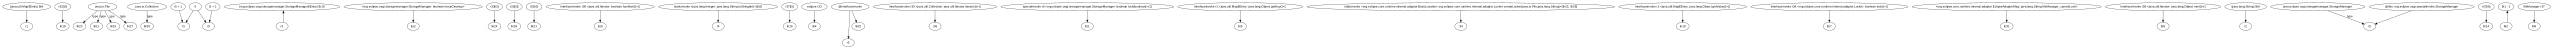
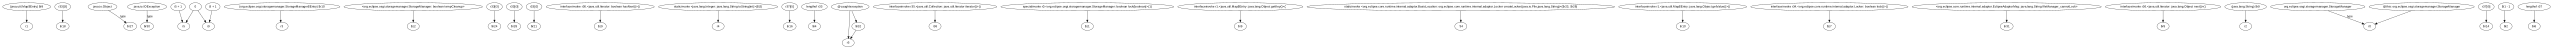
node "java.io.File": label "java.io.File" -> "java.io.Object"
node "java.io.Collection": label "java.io.Collection" -> "java.io.IOException"
node "eclipse r33": label "eclipse r33" -> "lengthof r33"
node "@interfaceinvoke": label "@interfaceinvoke" -> "@caughtexception"
node "java.eclipse.osgi.storagemanager.StorageManager": label "java.eclipse.osgi.storagemanager.StorageManager" -> "org.eclipse.osgi.storagemanager.StorageManager"
node "@this: org.eclipse.osgi.specialinvoke.StorageManager": label "@this: org.eclipse.osgi.specialinvoke.StorageManager" -> "@this: org.eclipse.osgi.storagemanager.StorageManager"
node "fileManager r37": label "fileManager r37" -> "lengthof r37"
edge "r3" -> "(org.eclipse.osgi.storagemanager.StorageManager$Entry) $r10": reversed
edge "$i2" -> "$i1 - 1": reversed
node "$r23": removed
node "$r11": removed
node "$r15": removed
edge "$r32" -> "r5": added
